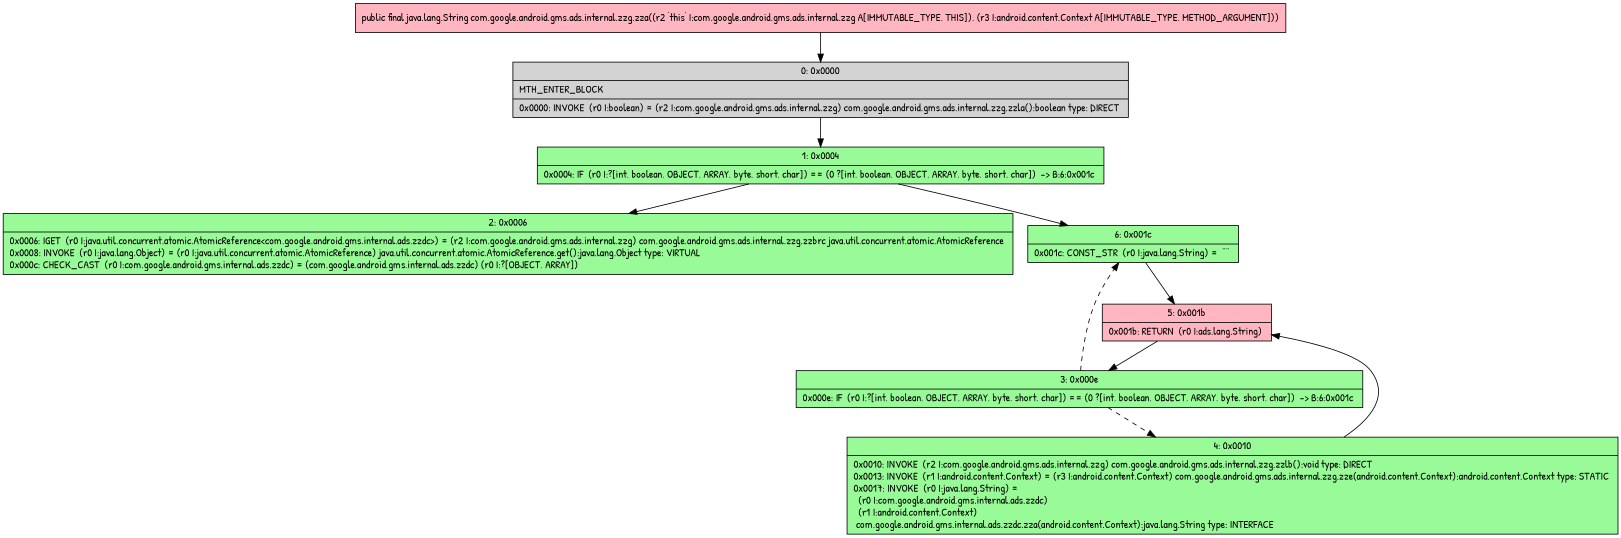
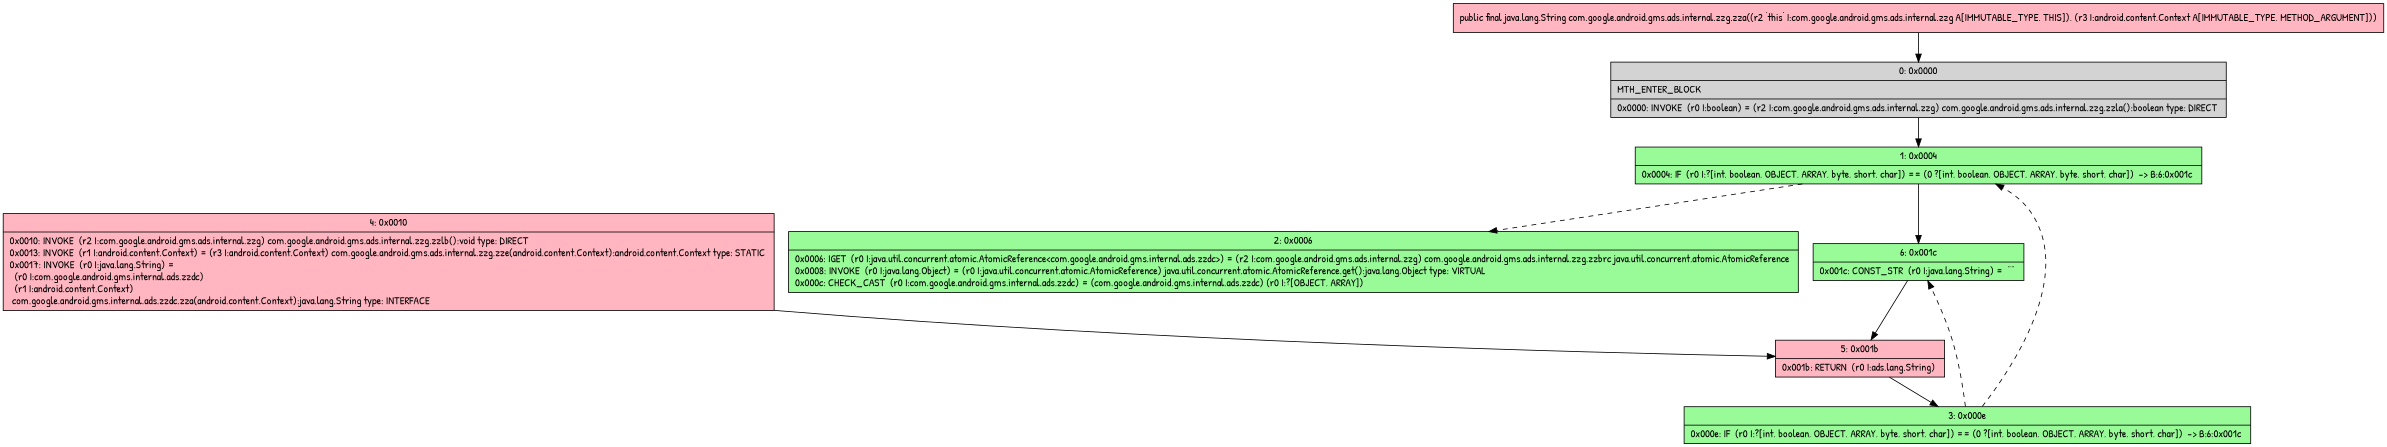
edge "1: 0x0004" -> "2: 0x0006": style solid -> dashed
edge "3: 0x000e" -> "4: 0x0010": now "3: 0x000e" -> "1: 0x0004"
node "4: 0x0010": fillcolor palegreen -> lightpink
